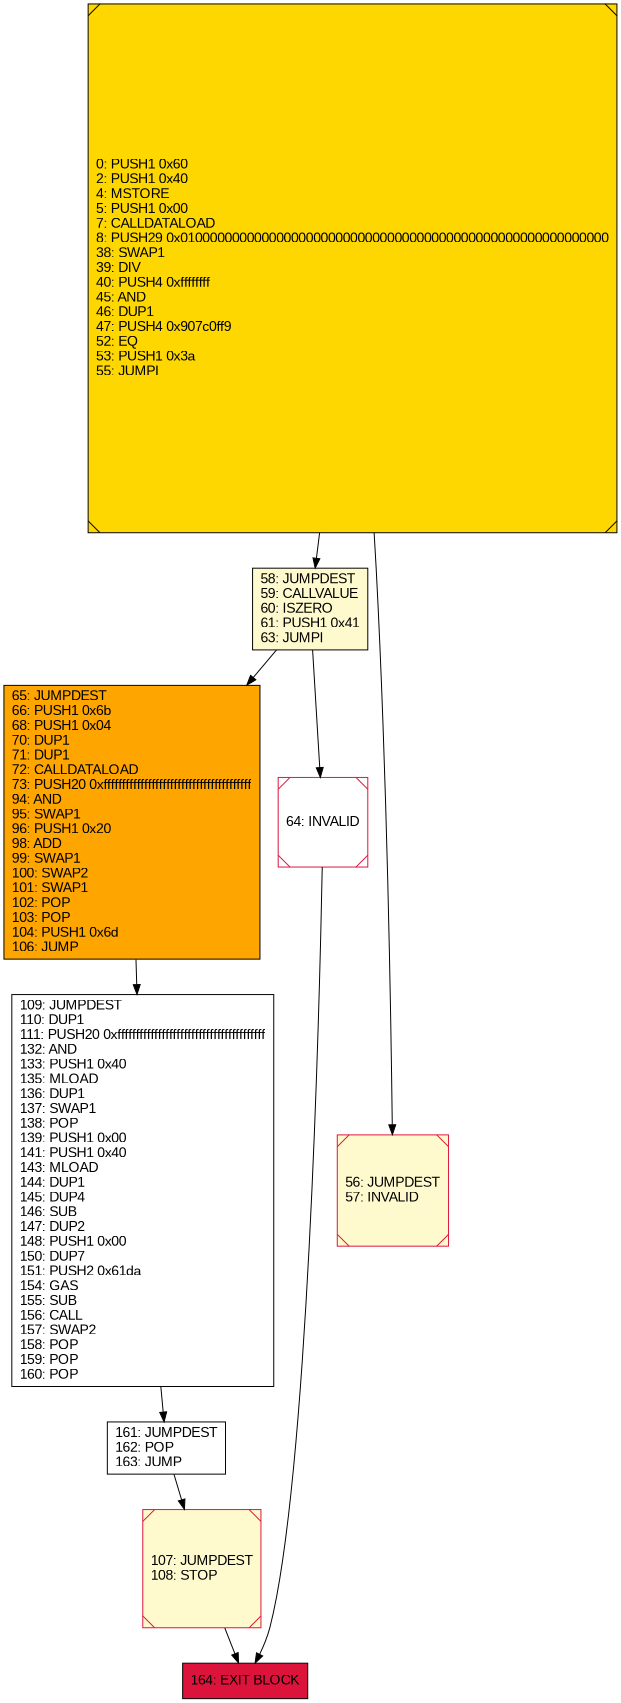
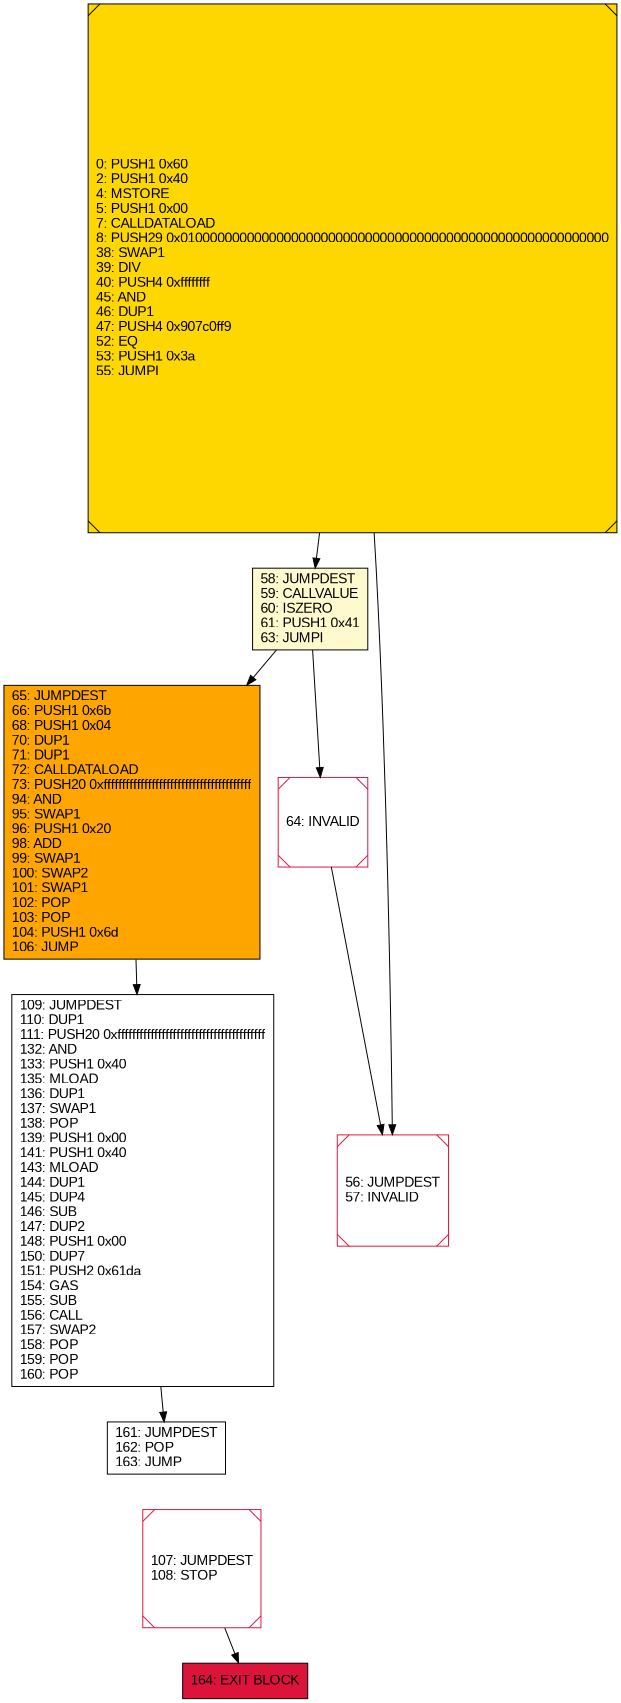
node "56: JUMPDEST 57: INVALID": fillcolor lemonchiffon -> white
edge "64: INVALID" -> "164: EXIT BLOCK": now "64: INVALID" -> "56: JUMPDEST 57: INVALID"
edge "161: JUMPDEST 162: POP 163: JUMP" -> "107: JUMPDEST 108: STOP": removed
node "107: JUMPDEST 108: STOP": fillcolor lemonchiffon -> white
